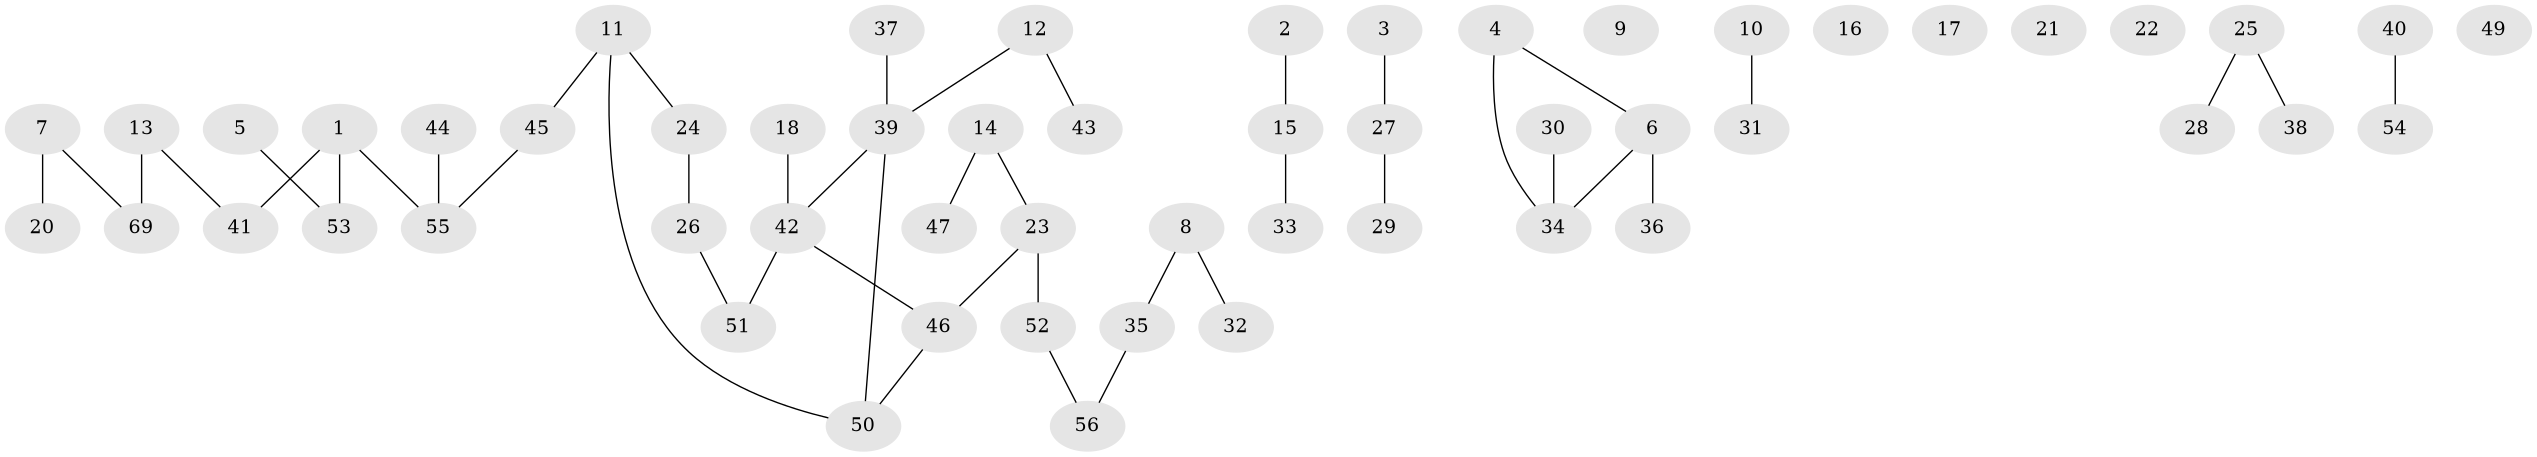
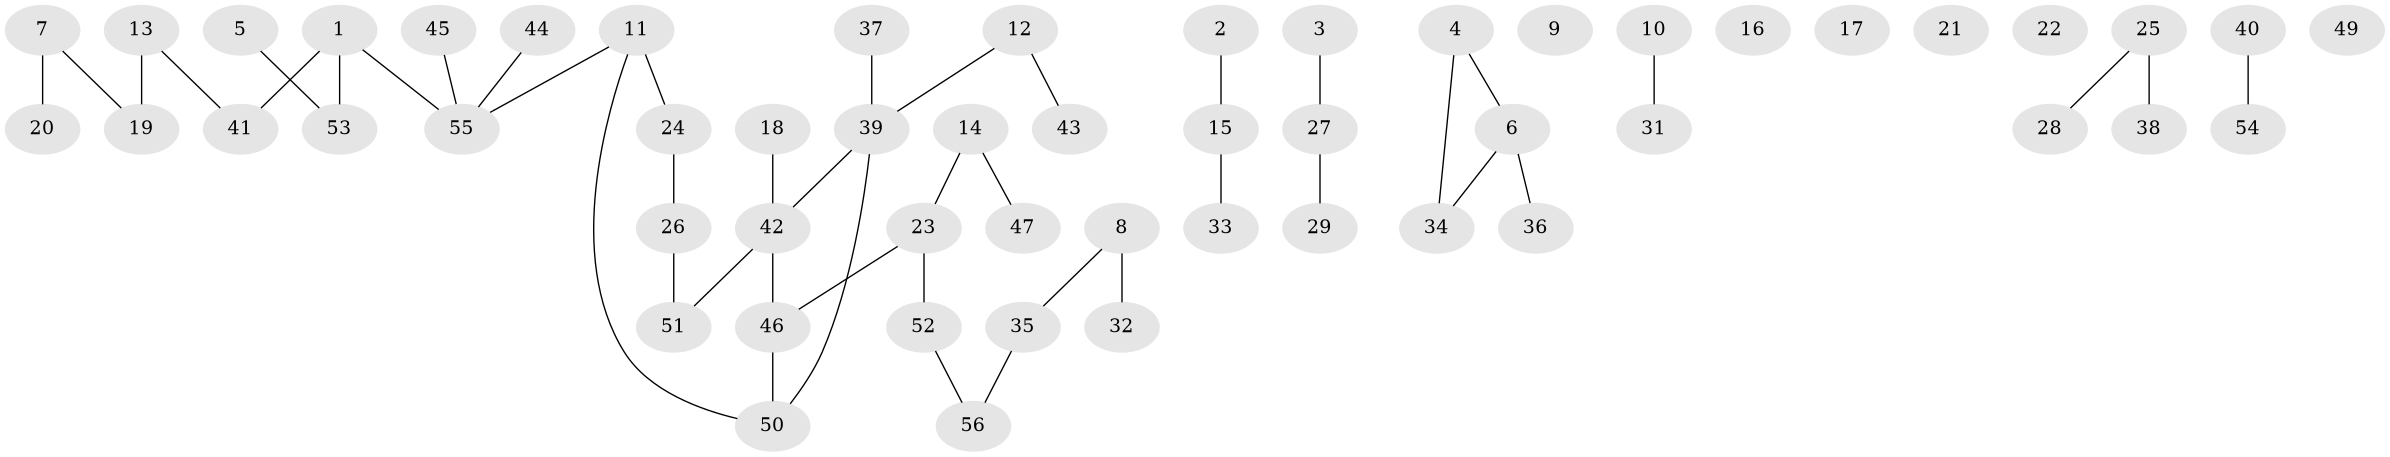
edge "11" -- "45": now "11" -- "55"
node "30": removed
node "69": label "69" -> "19"
